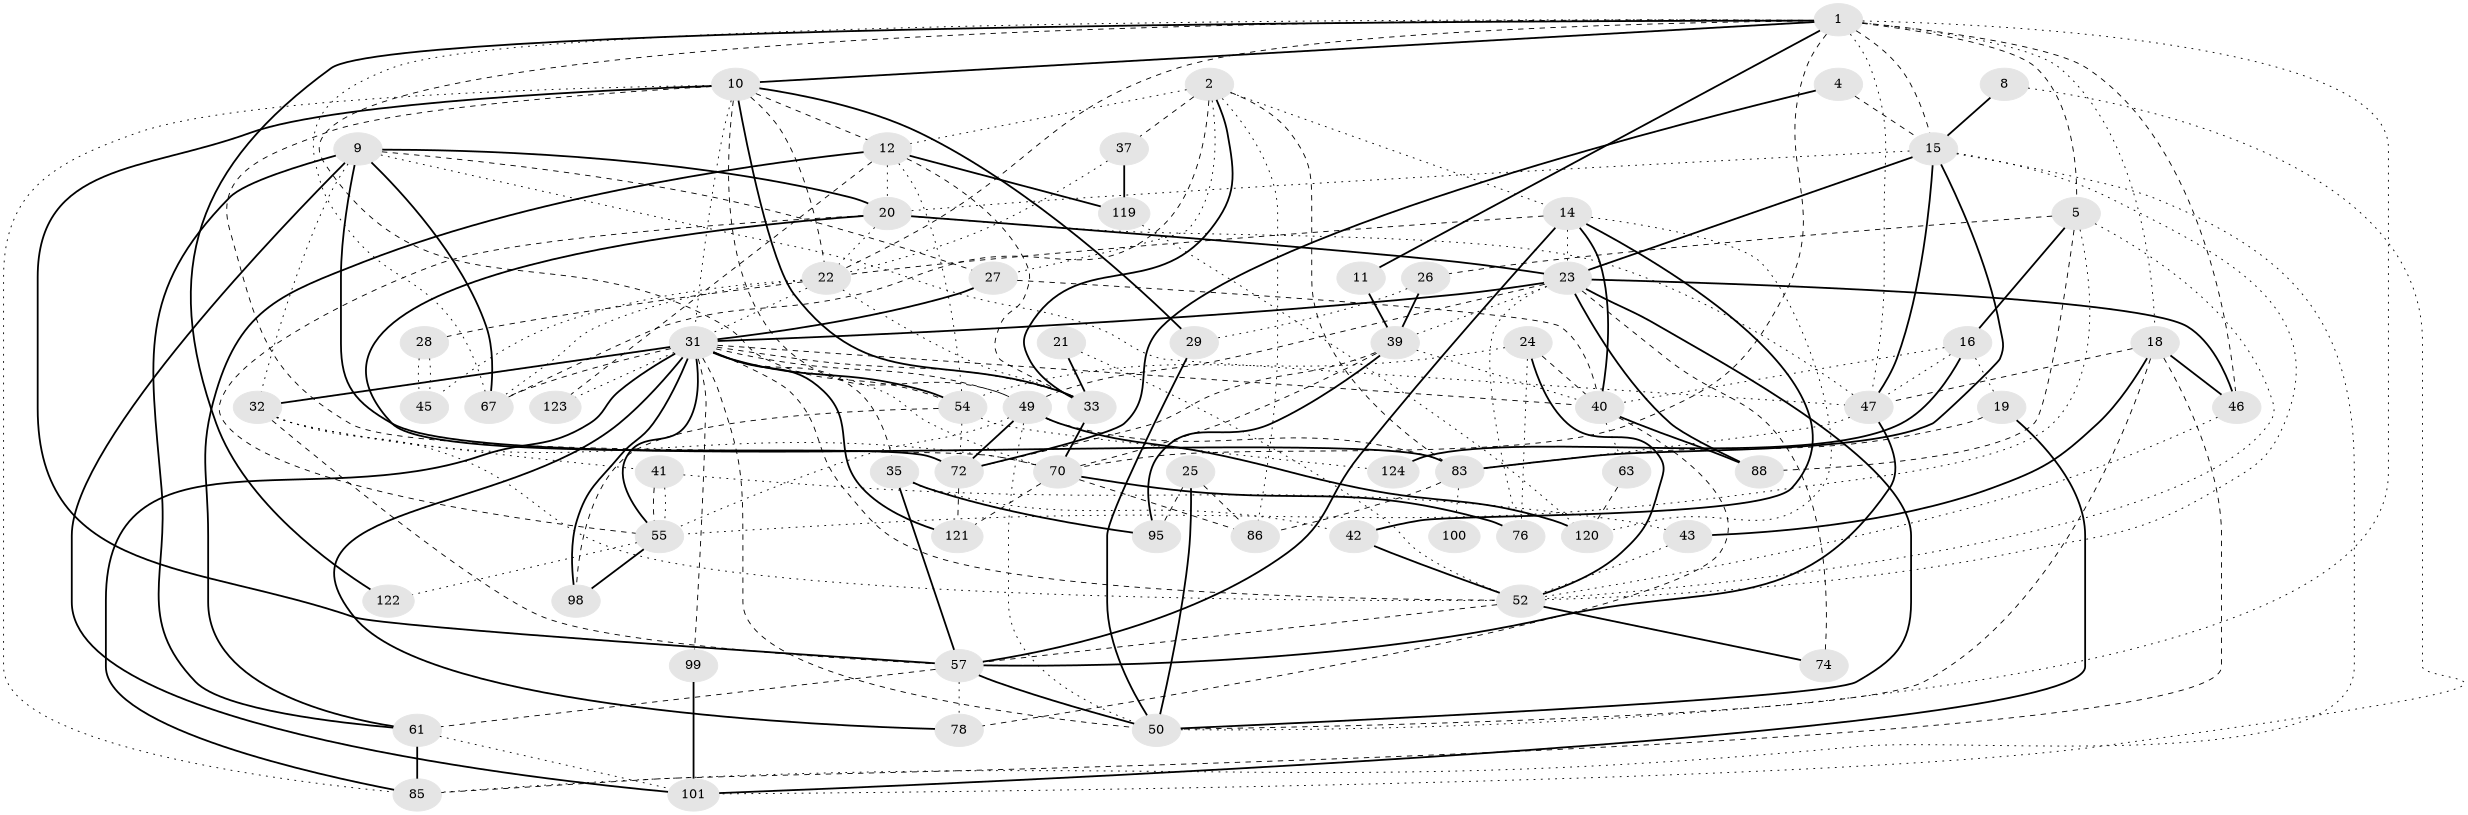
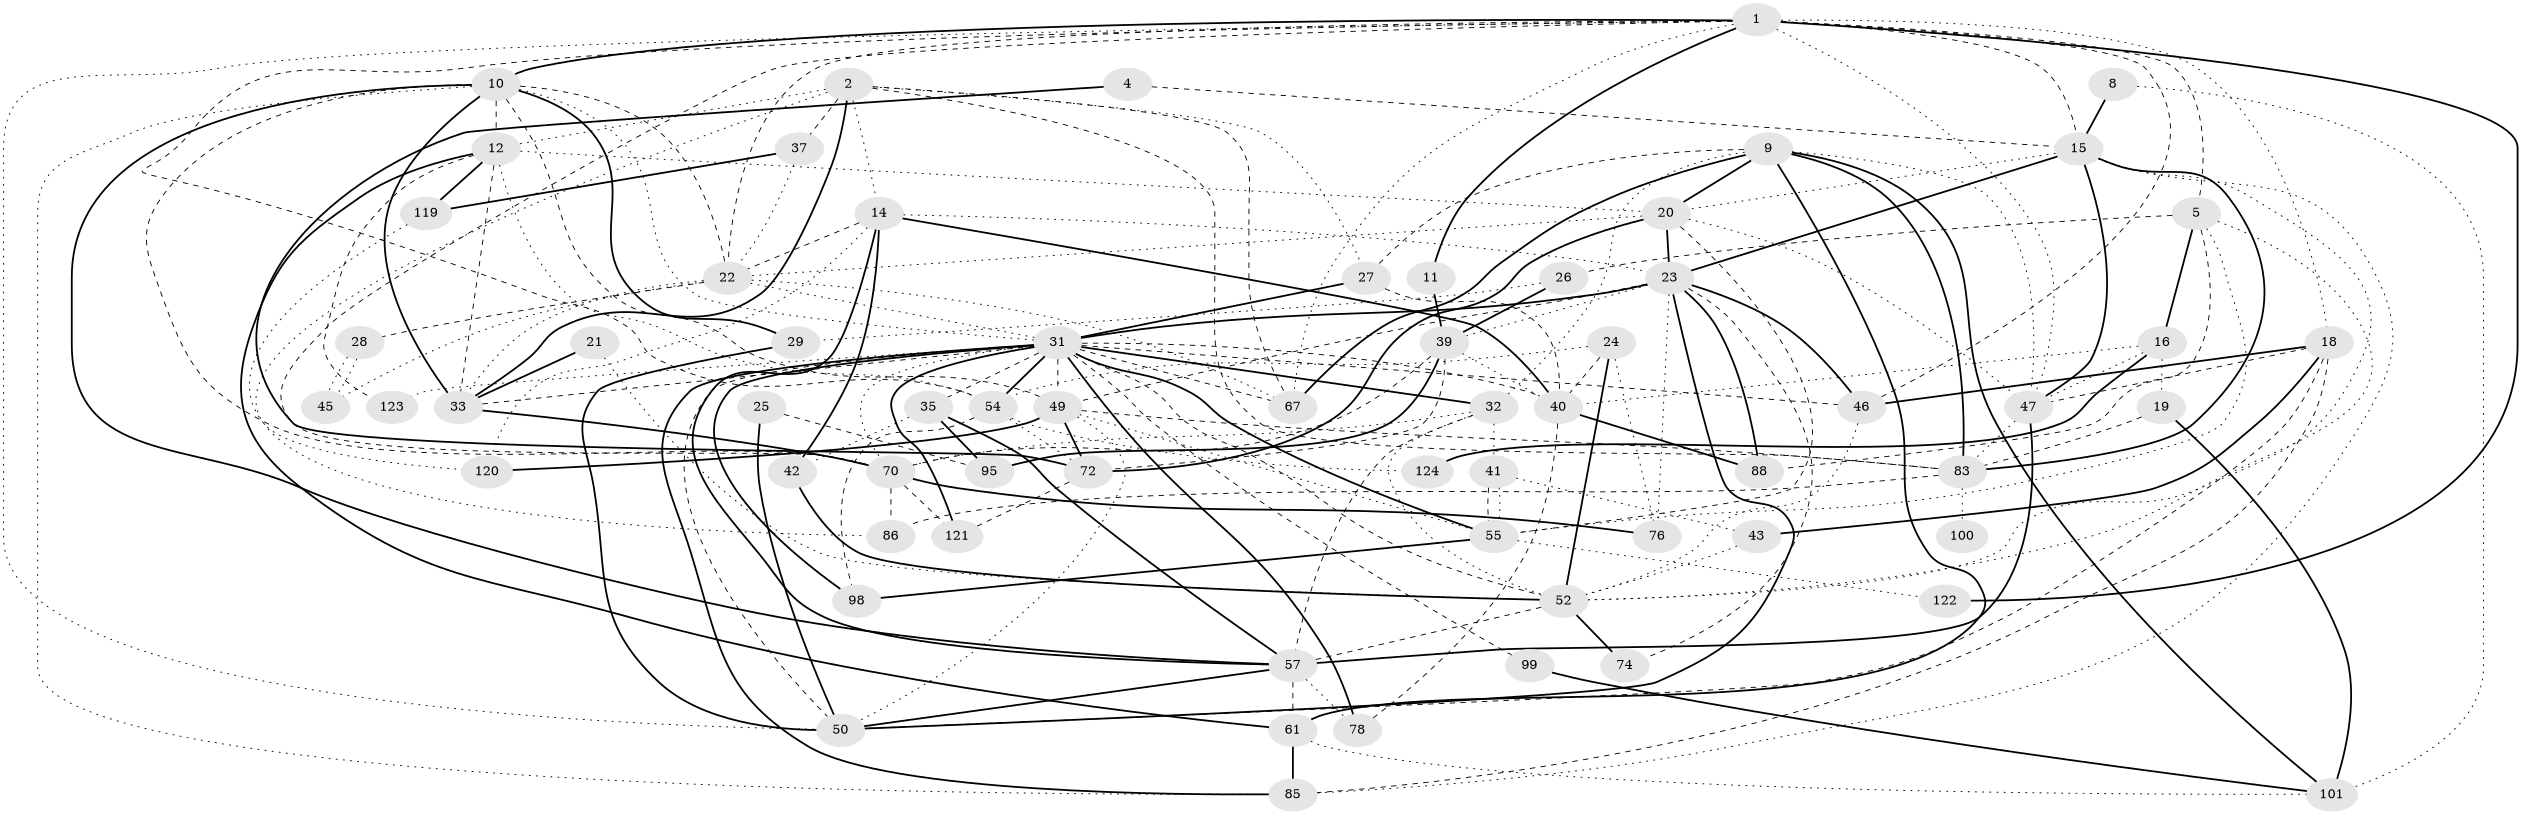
edge "31" -- "46": added
node "63": removed
edge "25" -- "86": removed
